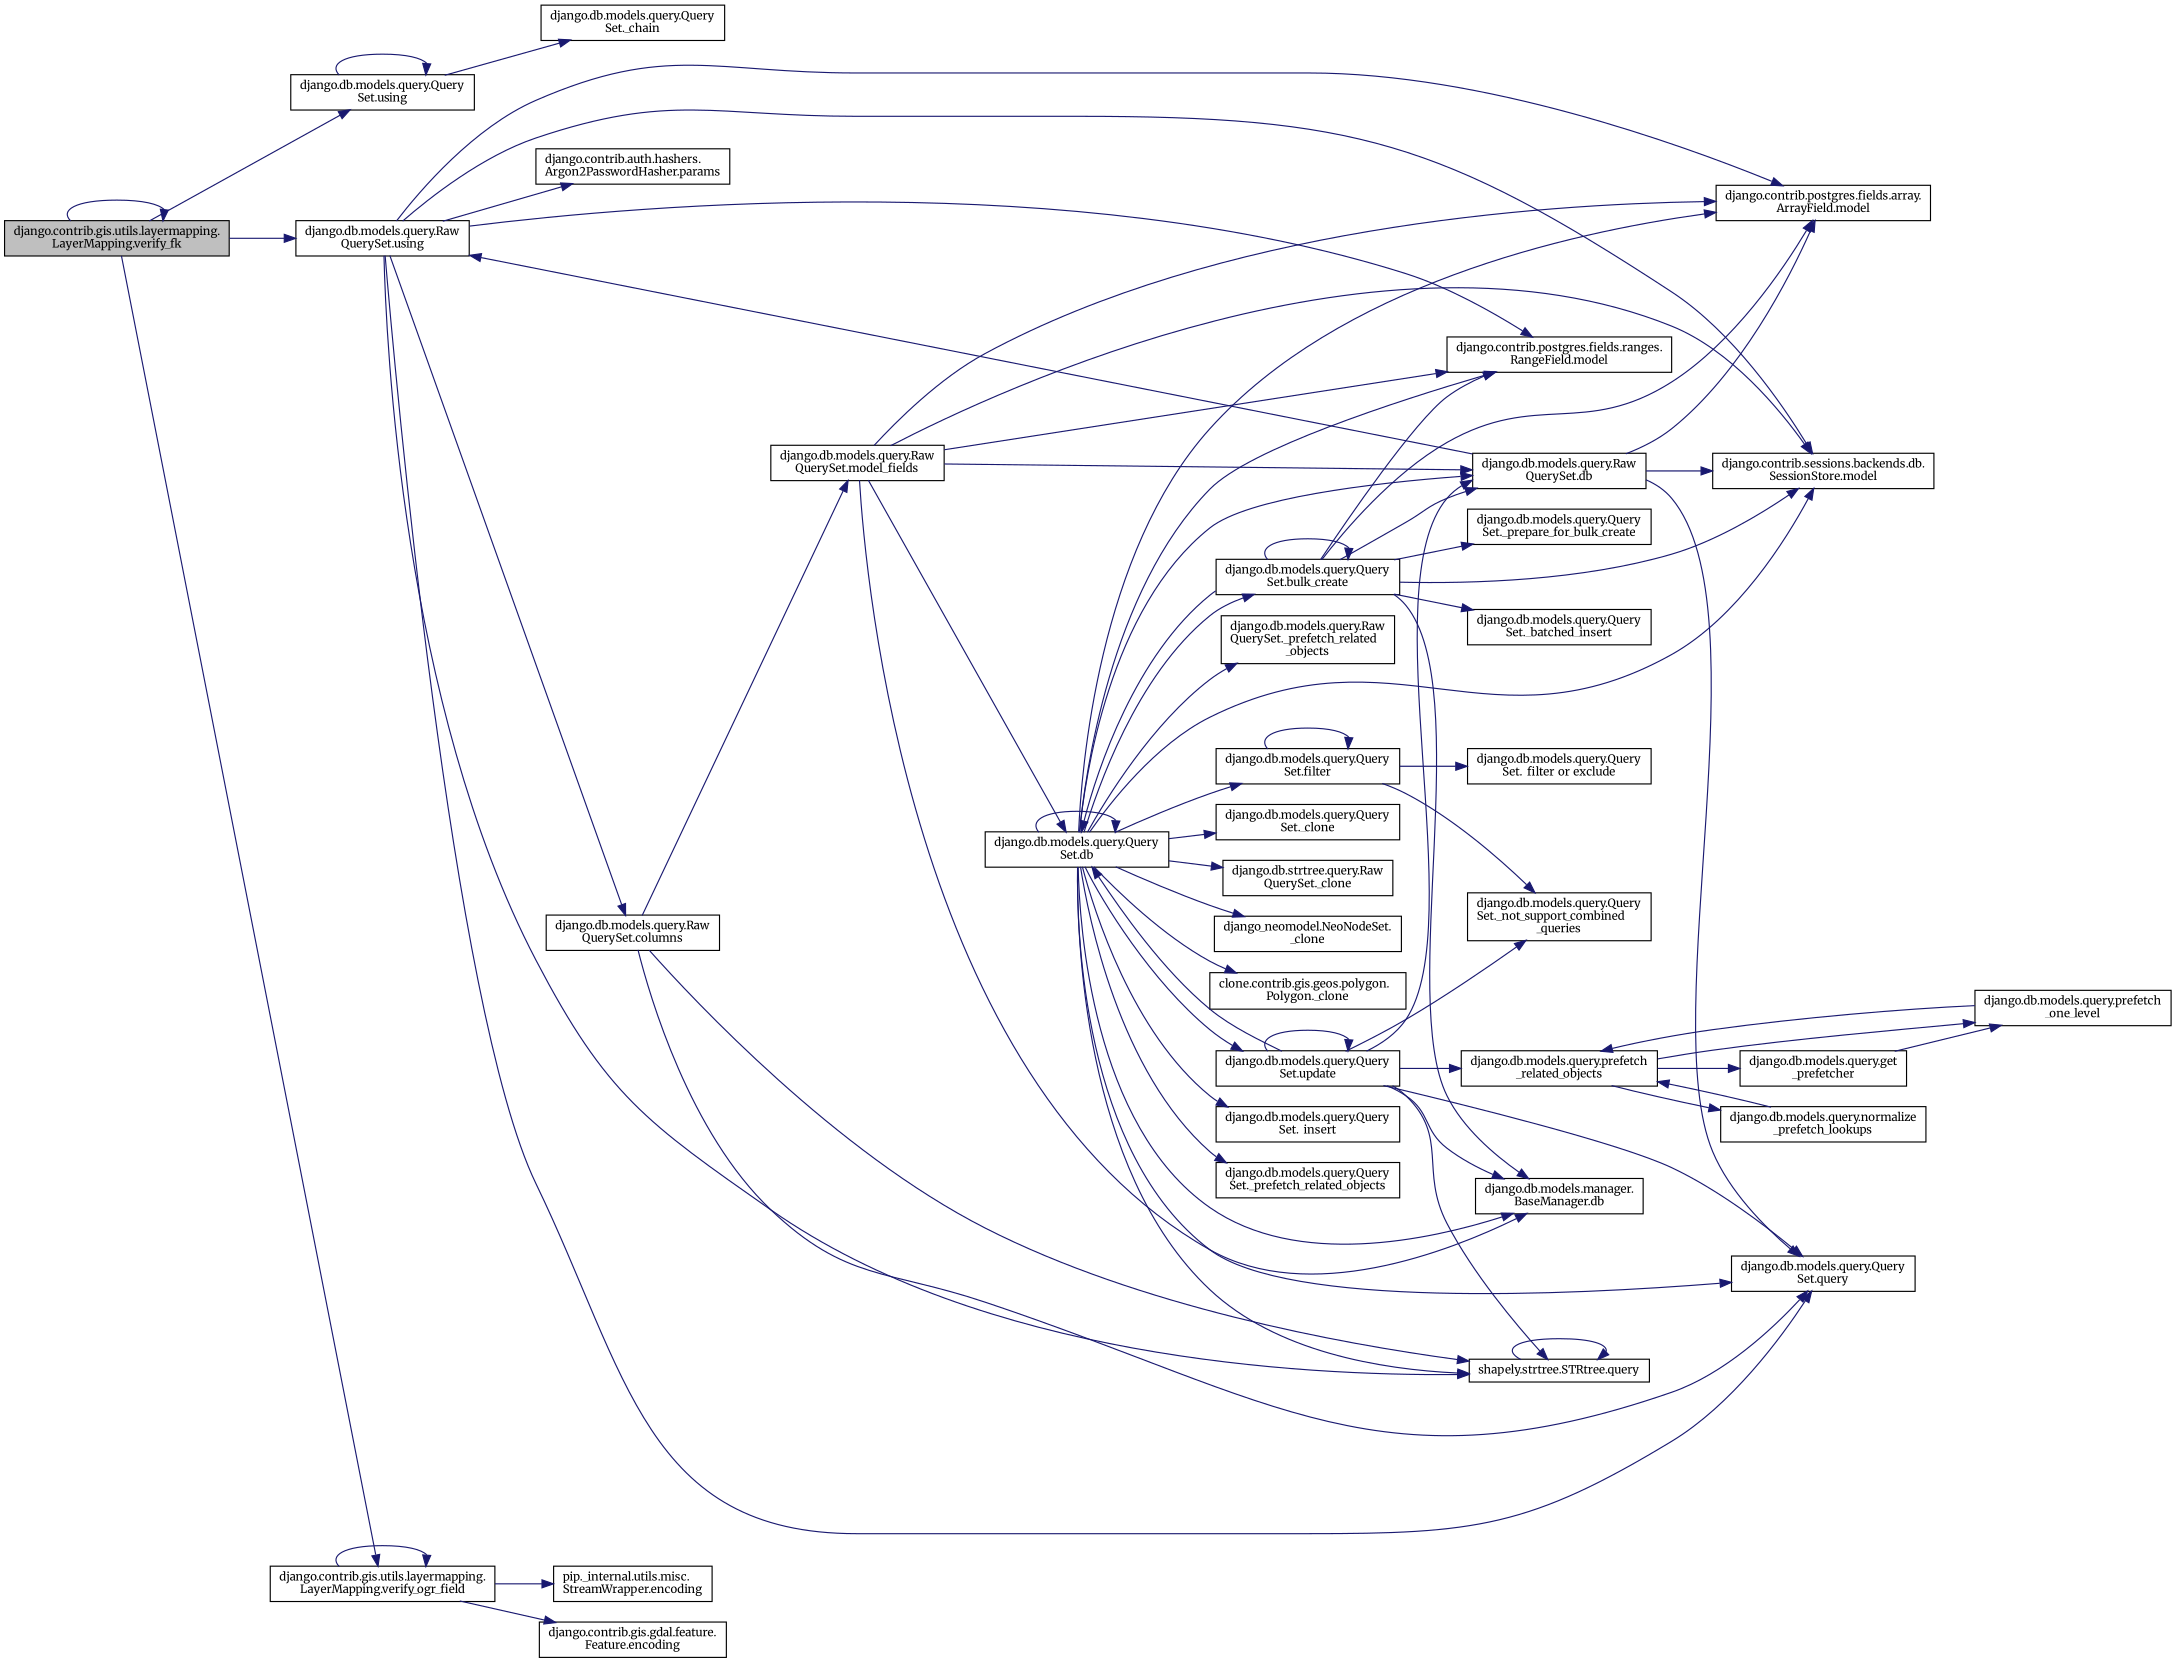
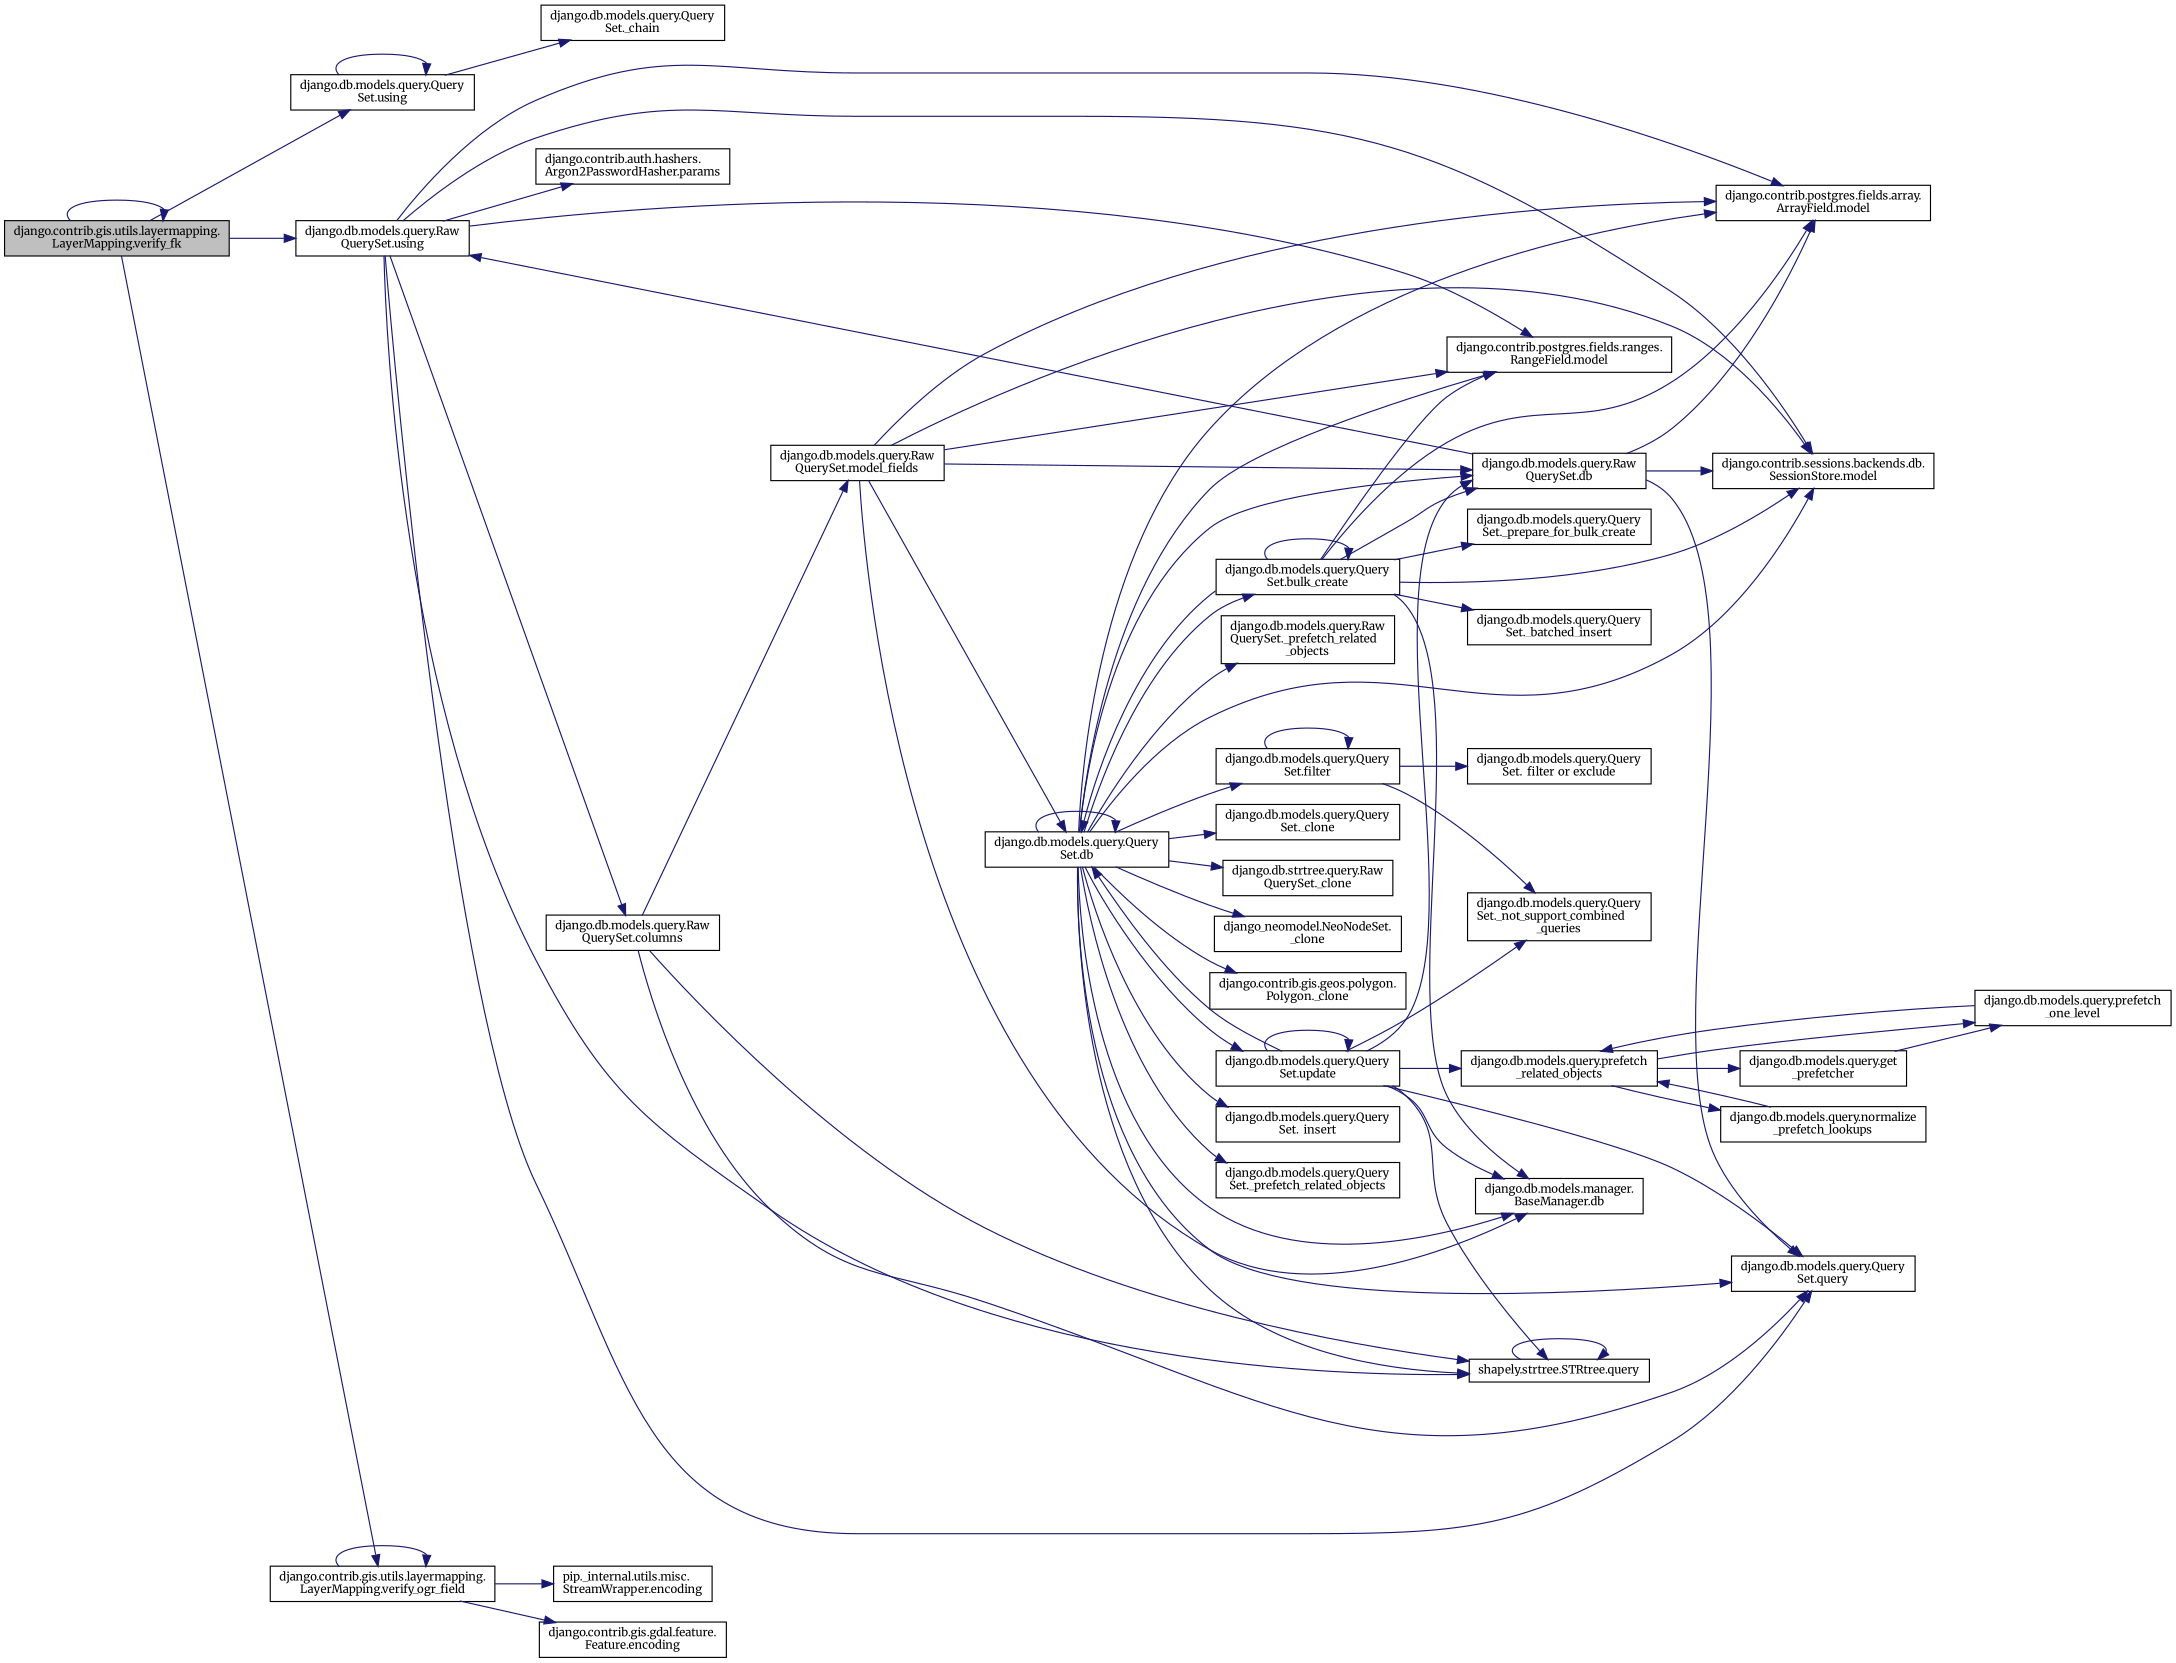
node "clone.contrib.gis.geos.polygon. Polygon._clone": label "clone.contrib.gis.geos.polygon. Polygon._clone" -> "django.contrib.gis.geos.polygon. Polygon._clone"
